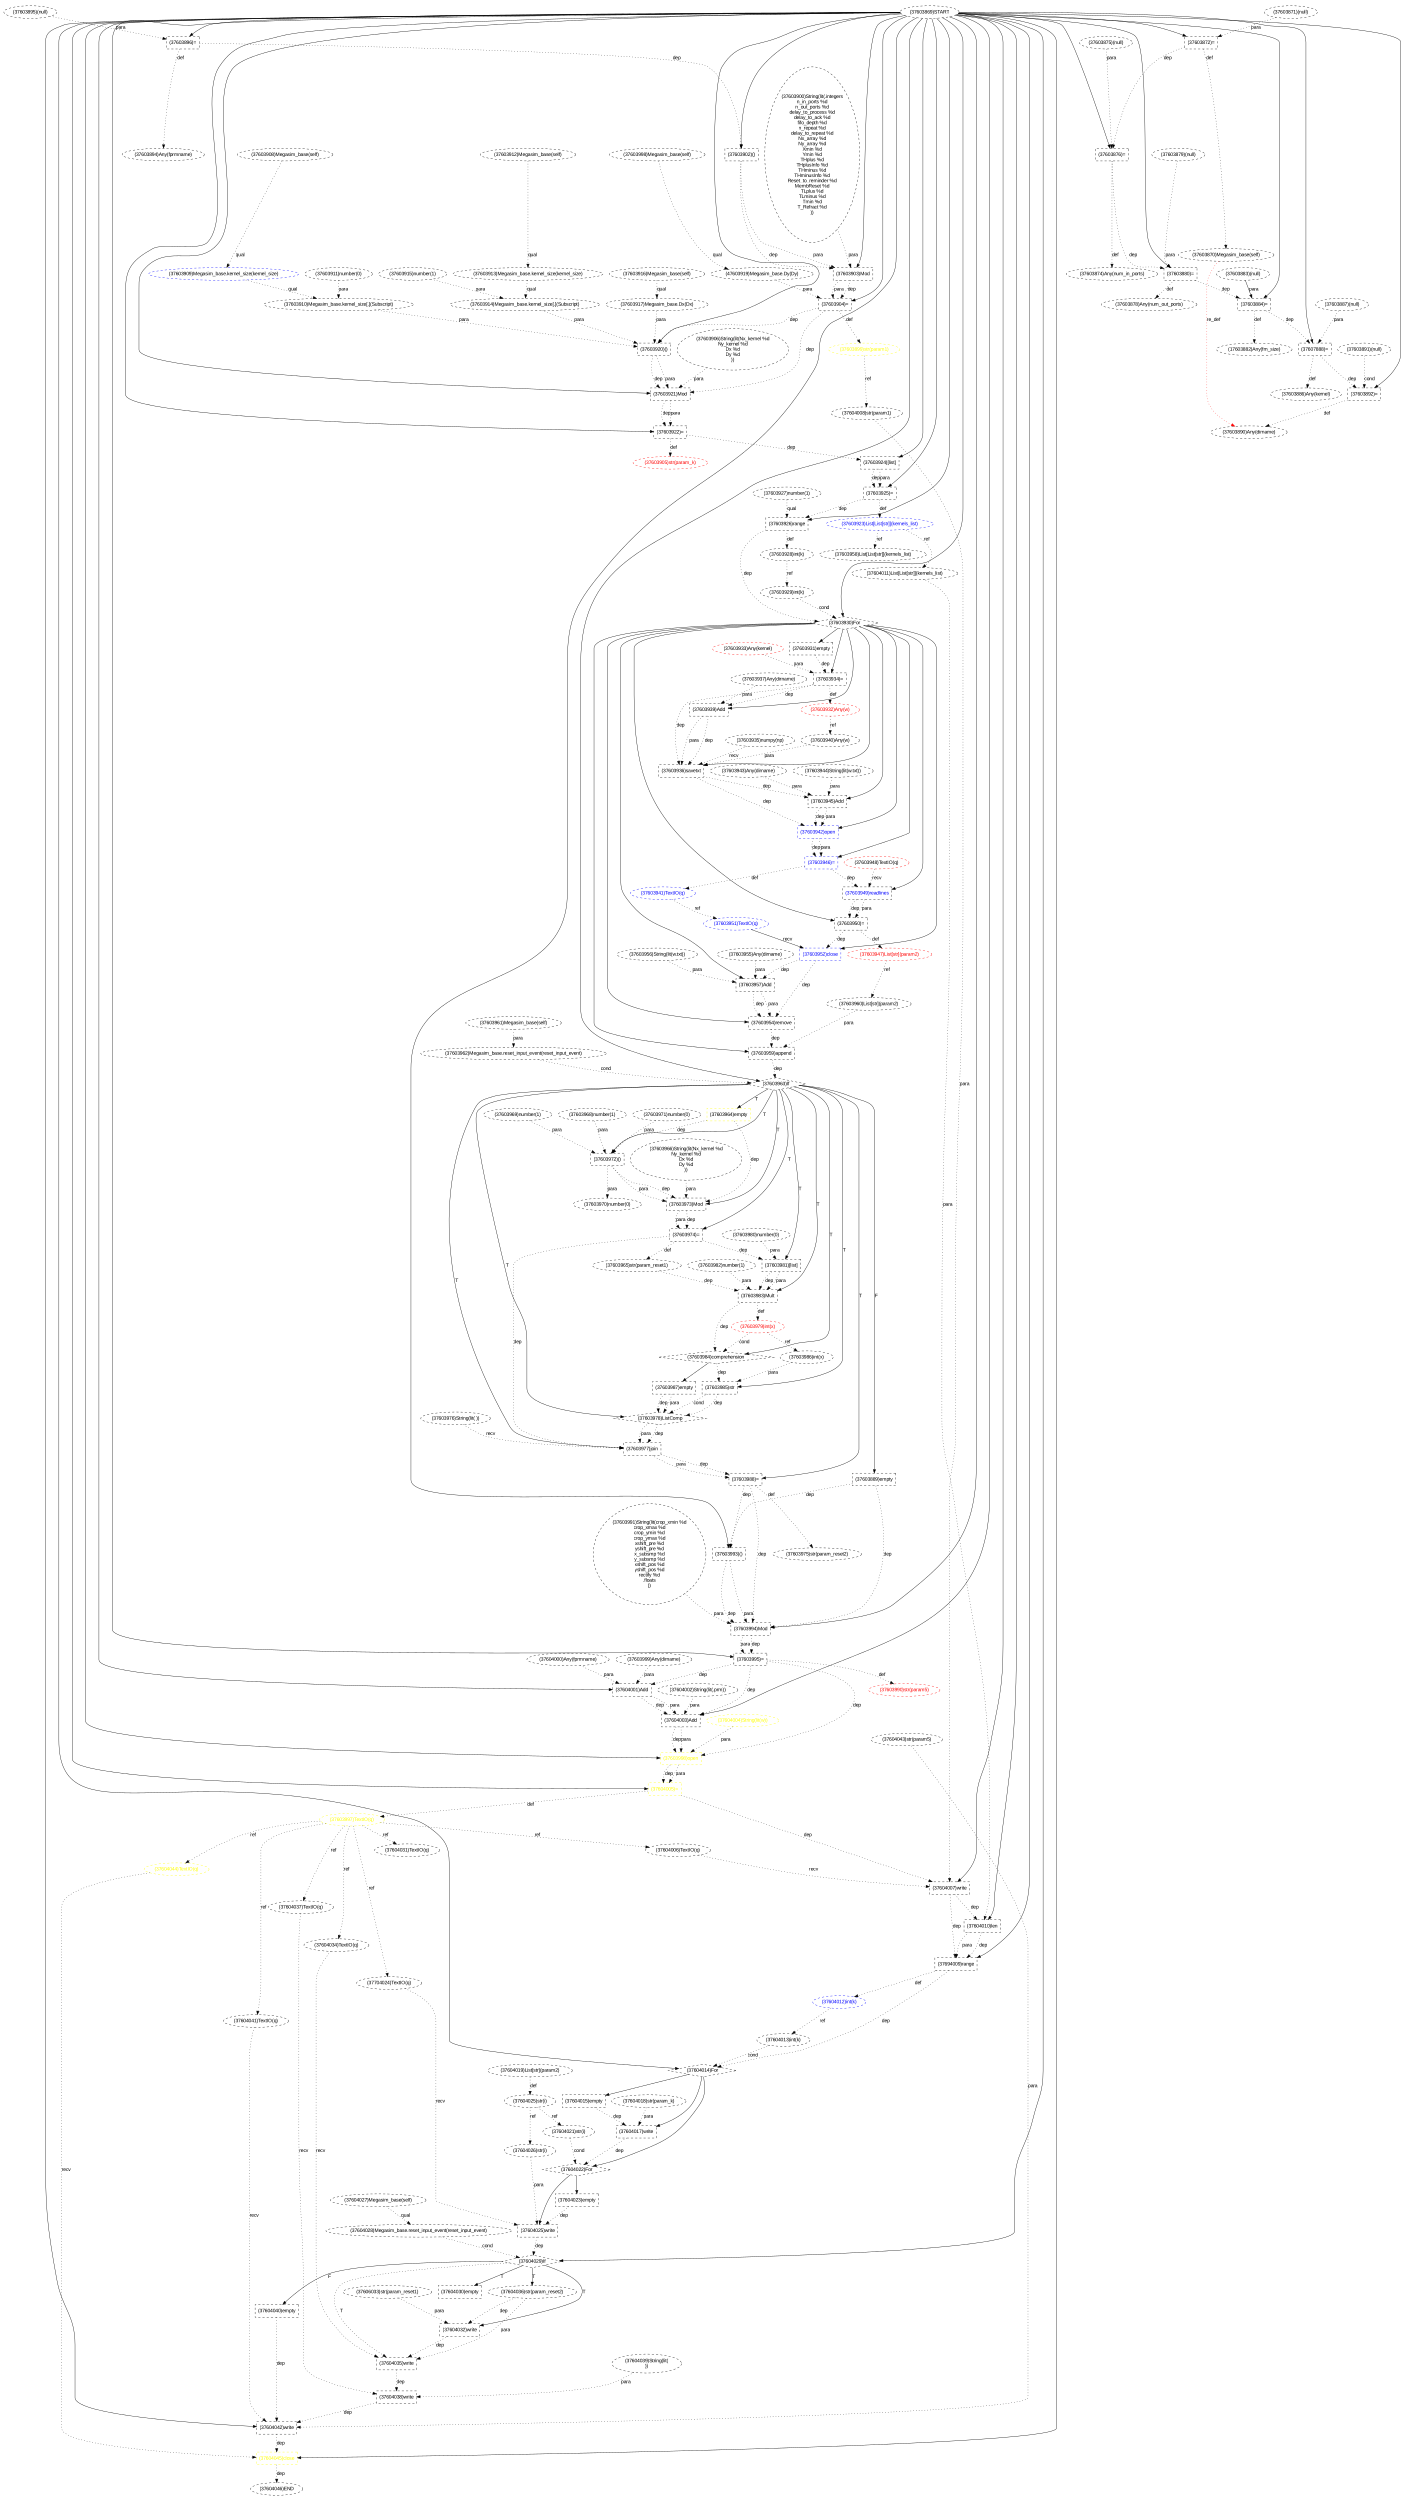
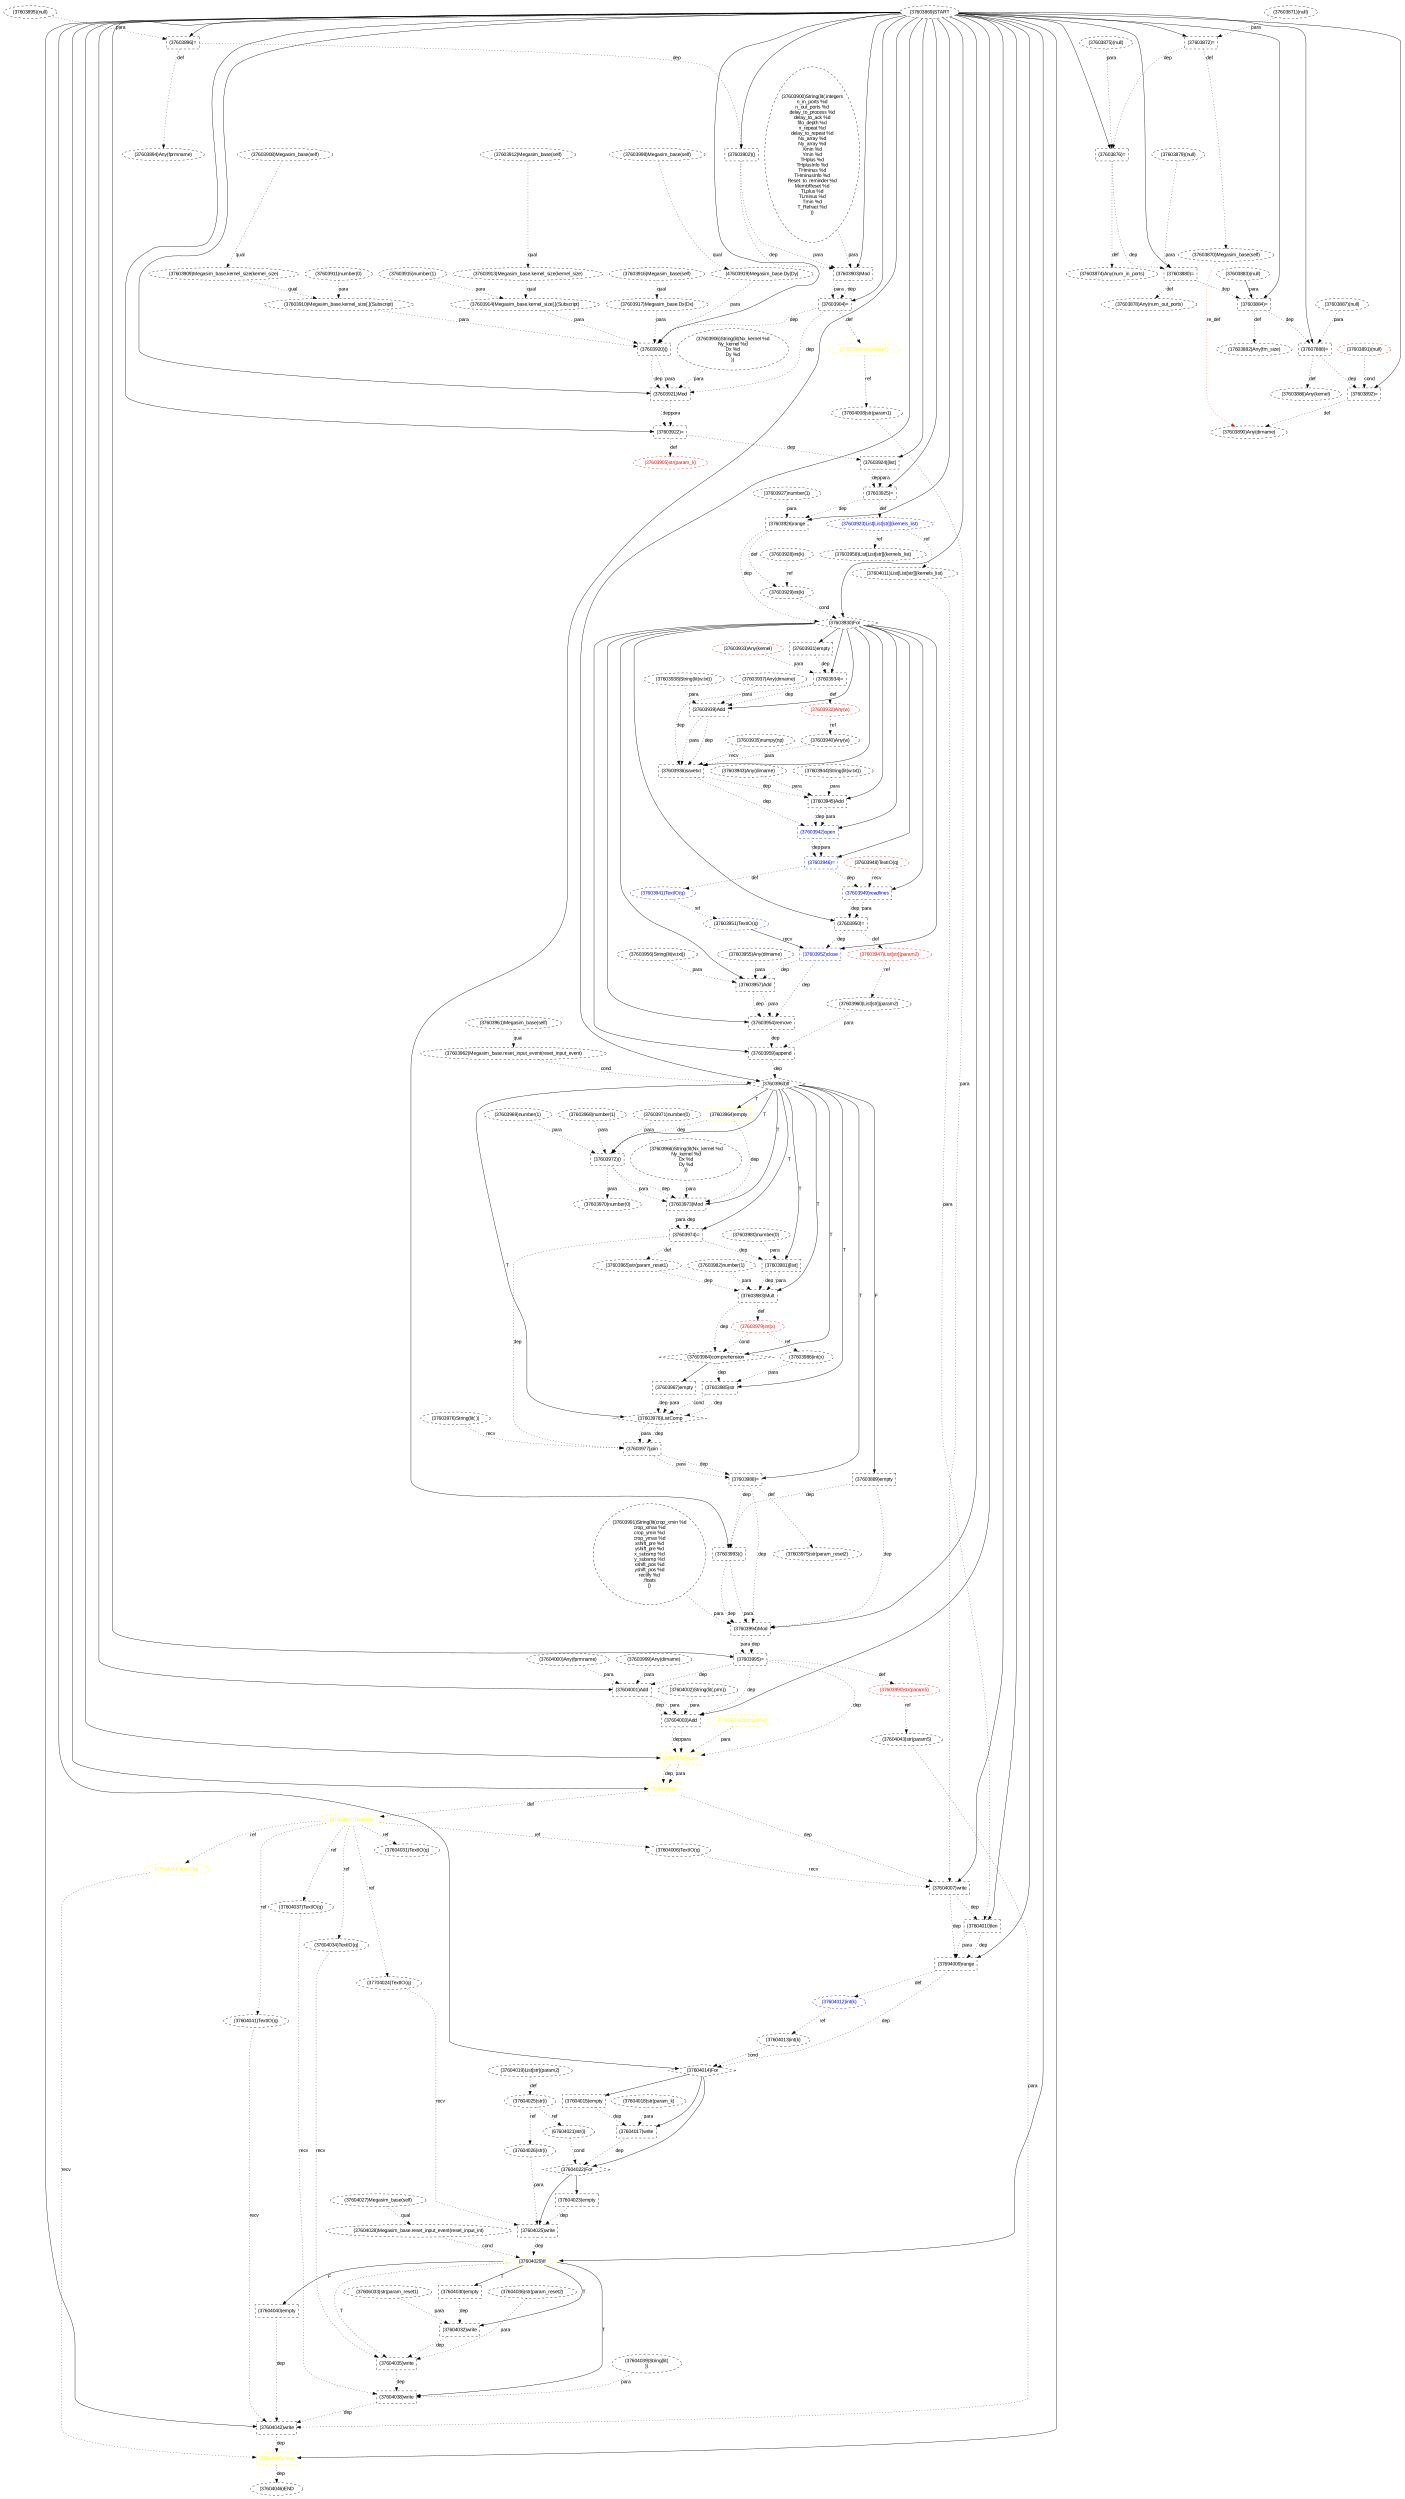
node "(37603909)Megasim_base.kernel_size(kernel_size)": color blue -> black
edge "(47603919)Megasim_base.Dy(Dy)" -> "(37603904)=": now "(47603919)Megasim_base.Dy(Dy)" -> "(37603920)()"
node "(37603891)(null)": color black -> red
edge "(37603927)number(1)" -> "(37603926)range": label "qual" -> "para"
edge "(37603926)range" -> "(37603928)int(k)": now "(37603926)range" -> "(37603929)int(k)"
node "(37603938)String(lit(w.txt))": added
node "(37603951)TextIO(q)": fontcolor blue -> black
edge "(37603961)Megasim_base(self)" -> "(37603962)Megasim_base.reset_input_event(reset_input_event)": label "para" -> "qual"
edge "(37603963)If" -> "(37603977)join": removed, label "T"
edge "(37603990)str(param5)" -> "(37604043)str(param5)": added, label "ref"
node "(37604021)str(i)": label "(37604021)str(i)" -> "(67604021)str(i)"
node "(37604028)Megasim_base.reset_input_event(reset_input_event)": label "(37604028)Megasim_base.reset_input_event(reset_input_event)" -> "(37604028)Megasim_base.reset_input_event(reset_input_int)"
node "(37604029)If": color black -> yellow
edge "(37604029)If" -> "(37604036)str(param_reset2)": now "(37604029)If" -> "(37604038)write"
edge "(37604036)str(param_reset2)" -> "(37604032)write": now "(37604030)empty" -> "(37604032)write"
